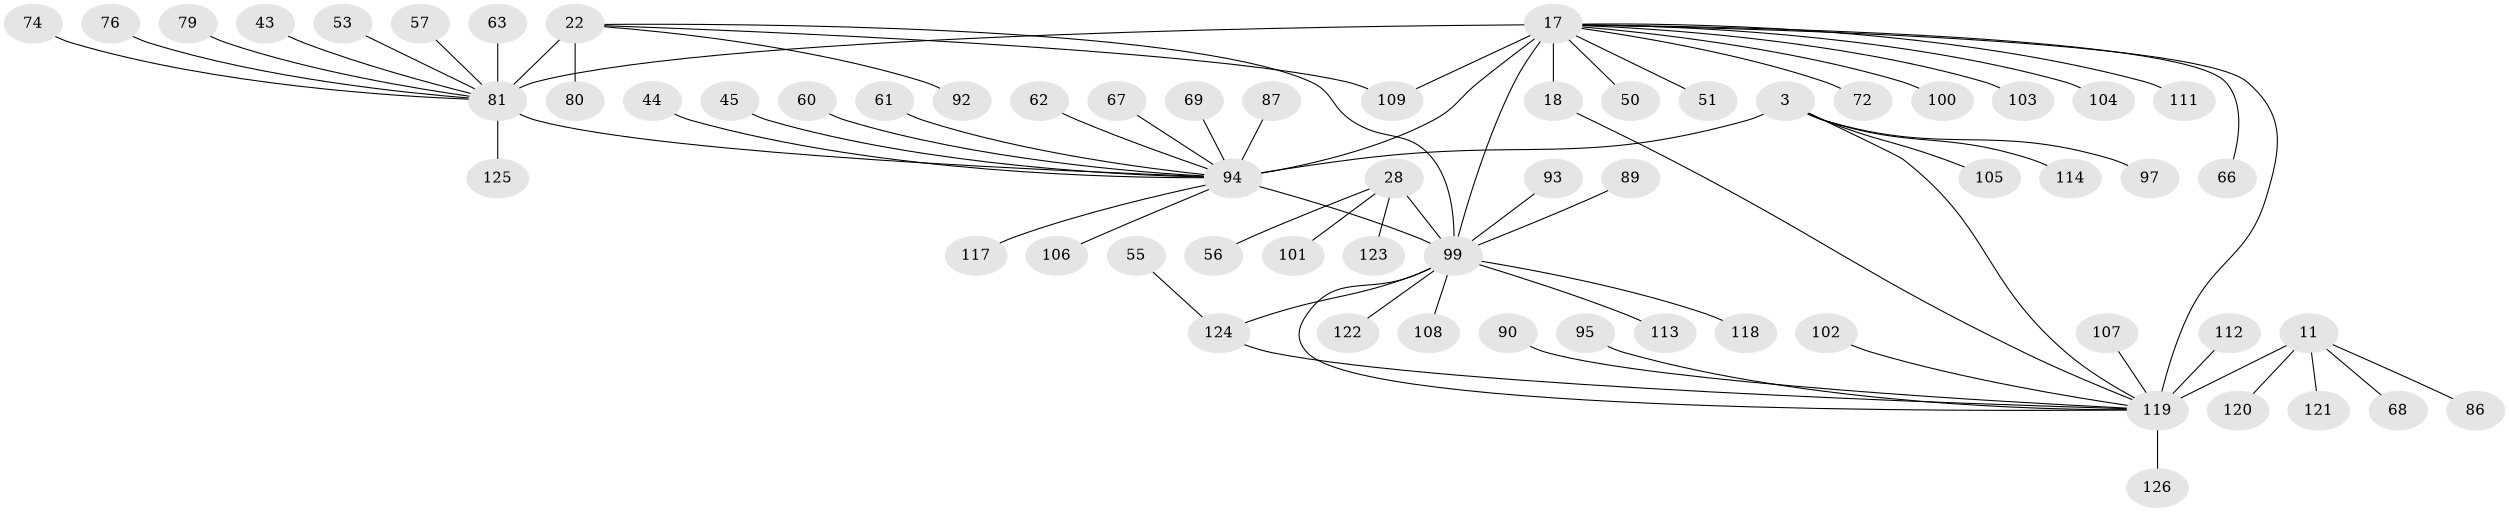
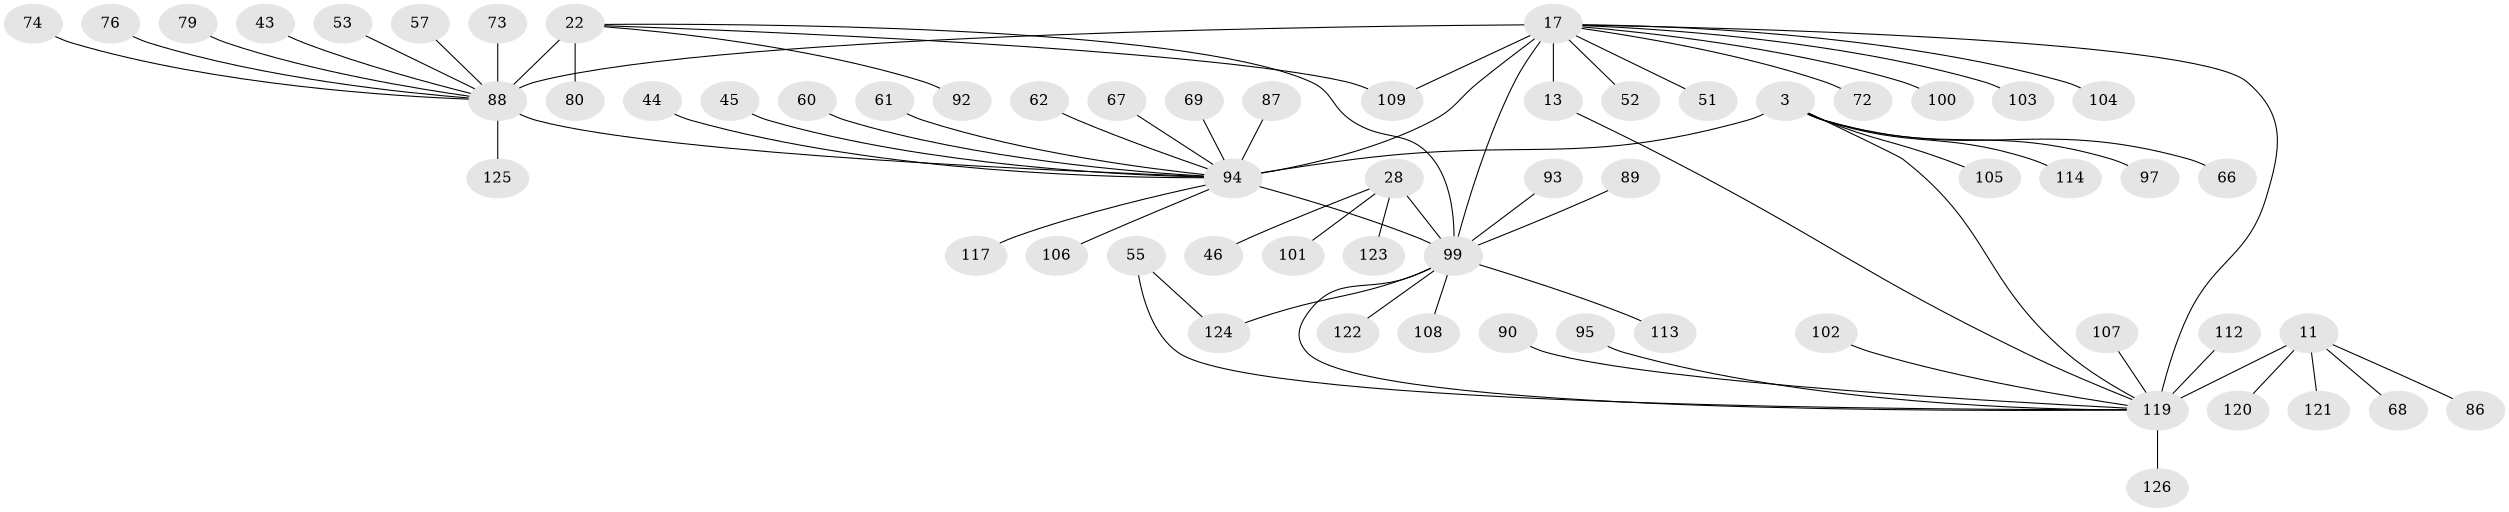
node "63": label "63" -> "73"
edge "17" -- "66": now "3" -- "66"
node "81": label "81" -> "88"
node "18": label "18" -> "13"
node "50": label "50" -> "52"
node "111": removed
node "56": label "56" -> "46"
node "118": removed
edge "124" -- "119": now "55" -- "119"
